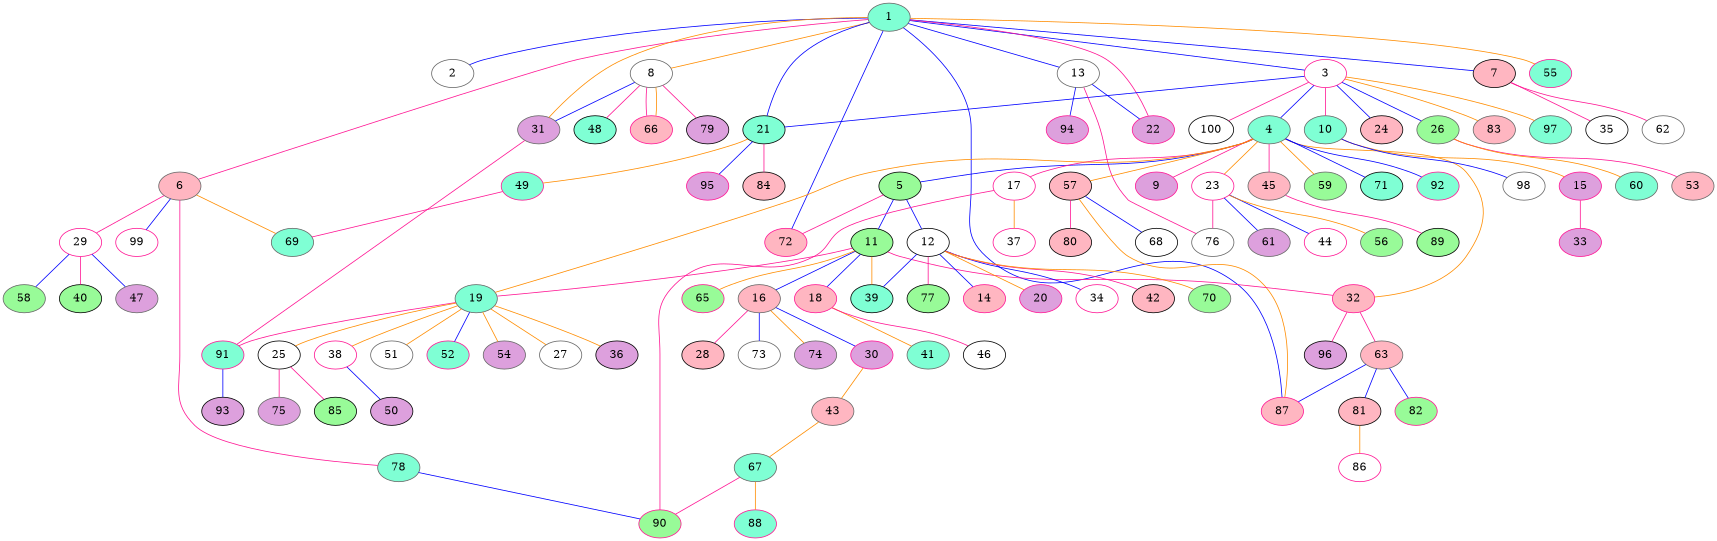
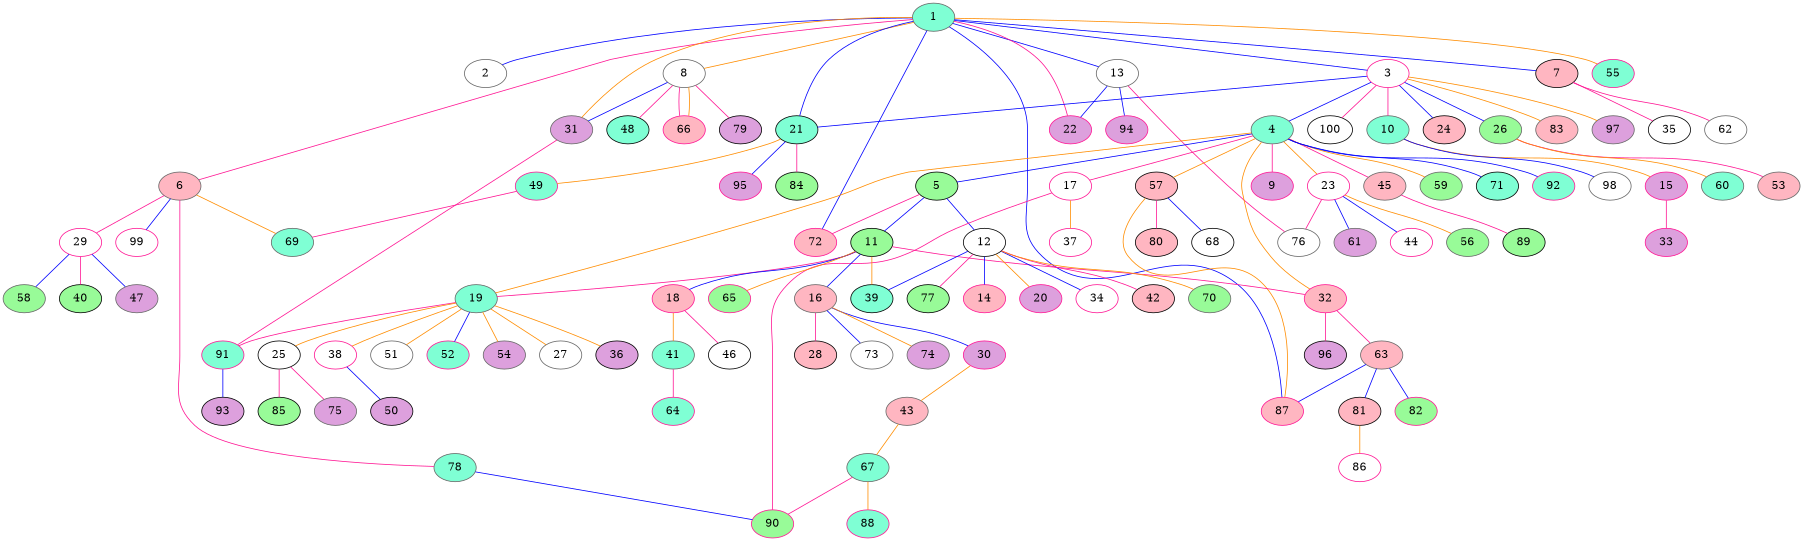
node "97": fillcolor aquamarine -> plum
node "84": fillcolor lightpink -> palegreen
node "64": added
